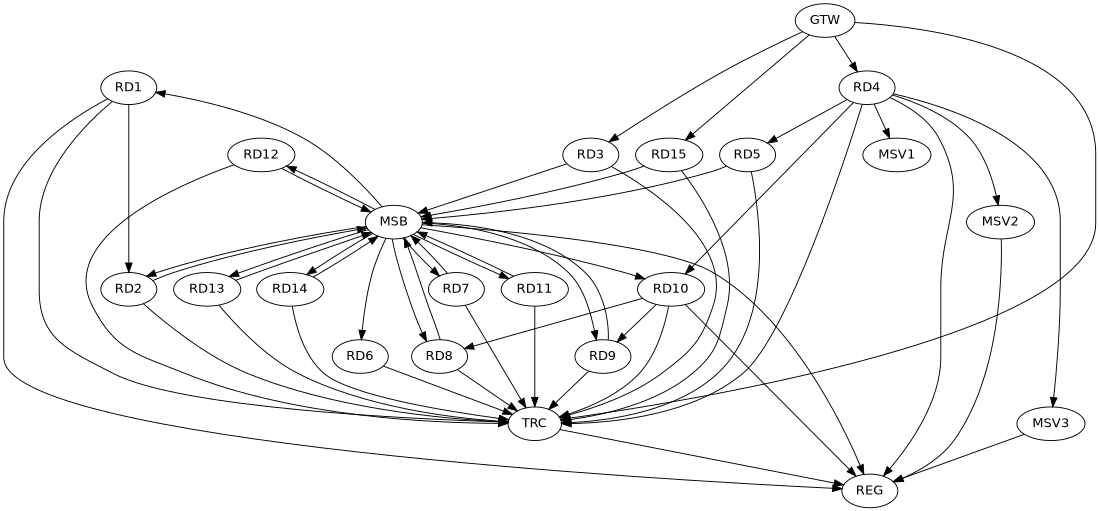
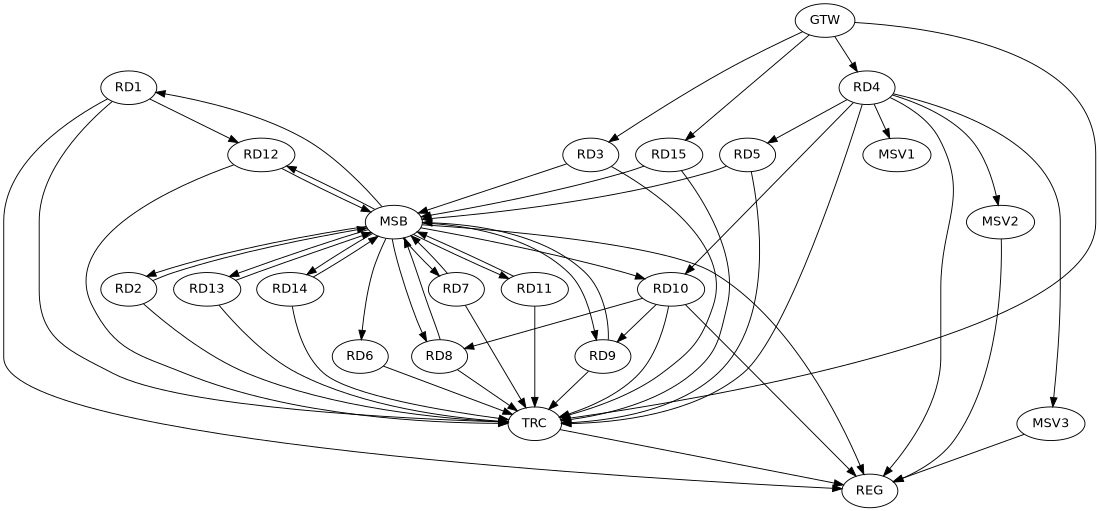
edge "RD1" -> "RD2": now "RD1" -> "RD12"
